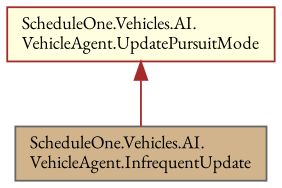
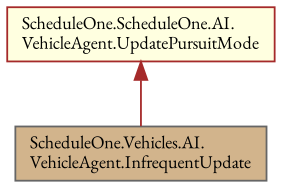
node "ScheduleOne.Vehicles.AI. VehicleAgent.UpdatePursuitMode": label "ScheduleOne.Vehicles.AI. VehicleAgent.UpdatePursuitMode" -> "ScheduleOne.ScheduleOne.AI. VehicleAgent.UpdatePursuitMode"
